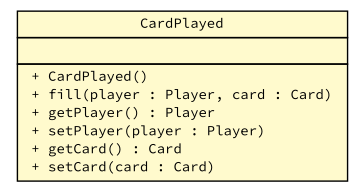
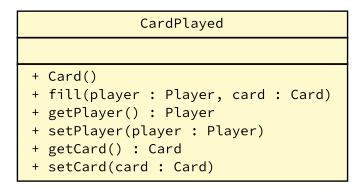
node "CardPlayed": text "+ CardPlayed()" -> "+ Card()"
